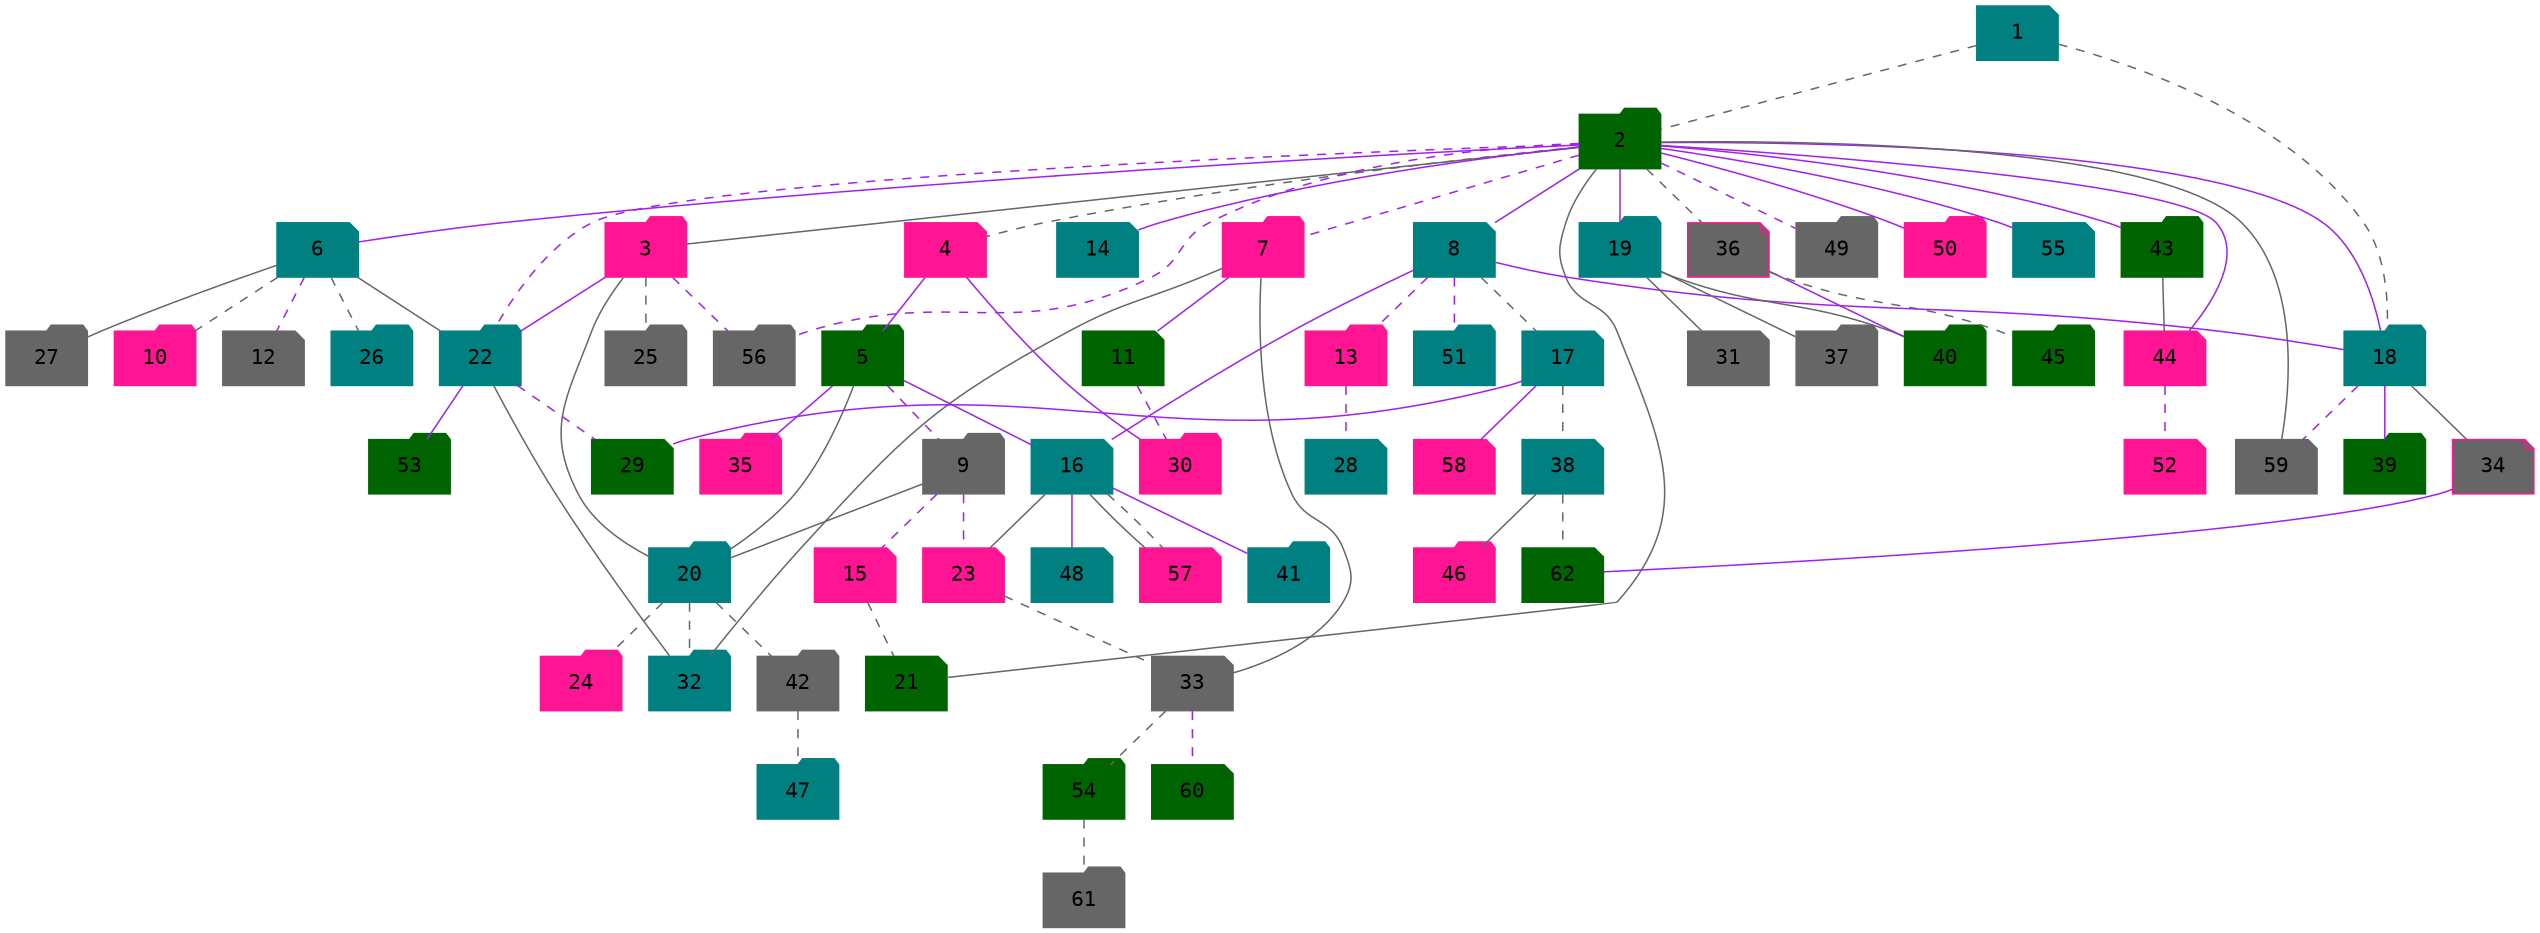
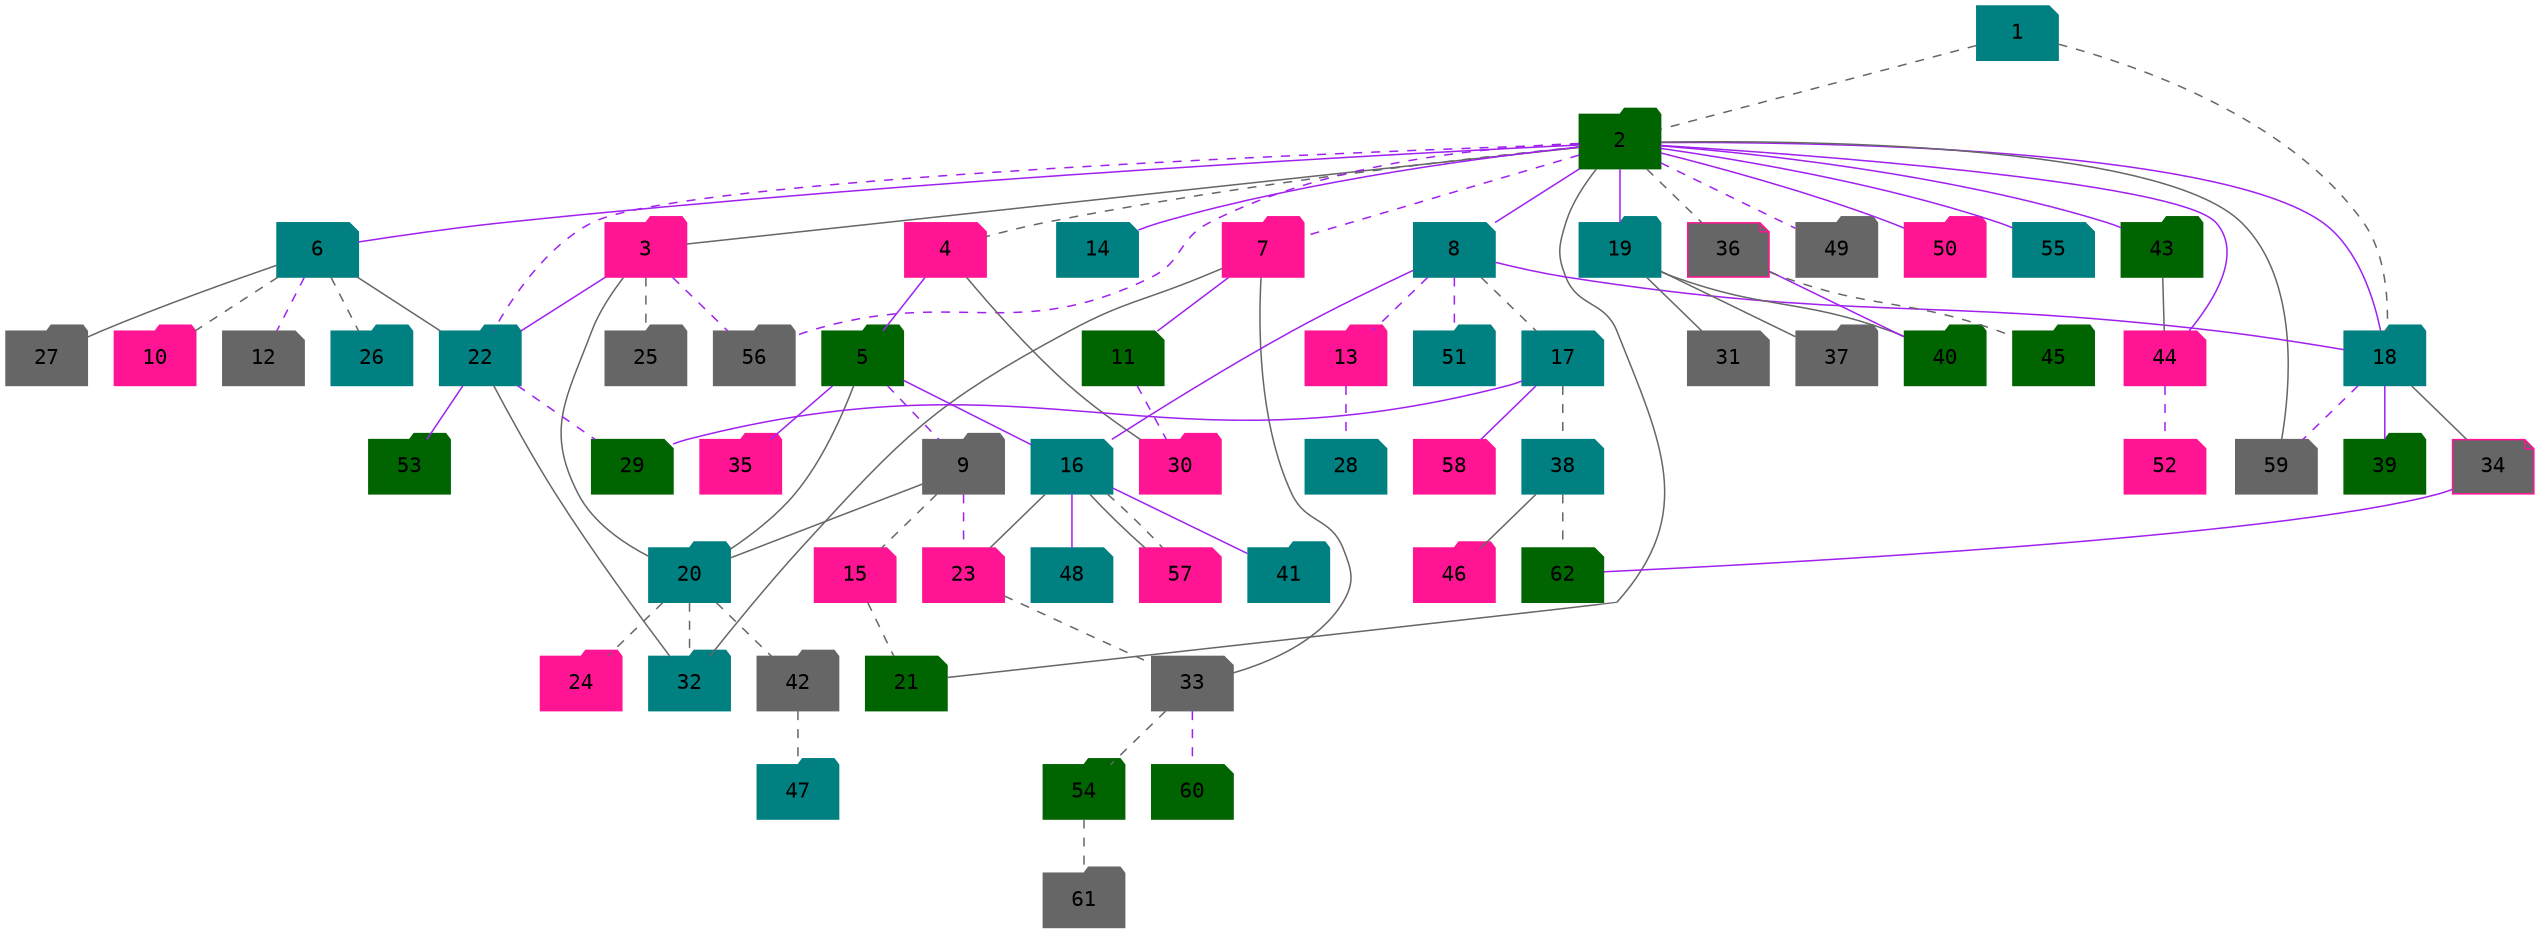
edge "4" -- "30": color purple -> gray40
edge "9" -- "15": color purple -> gray40
